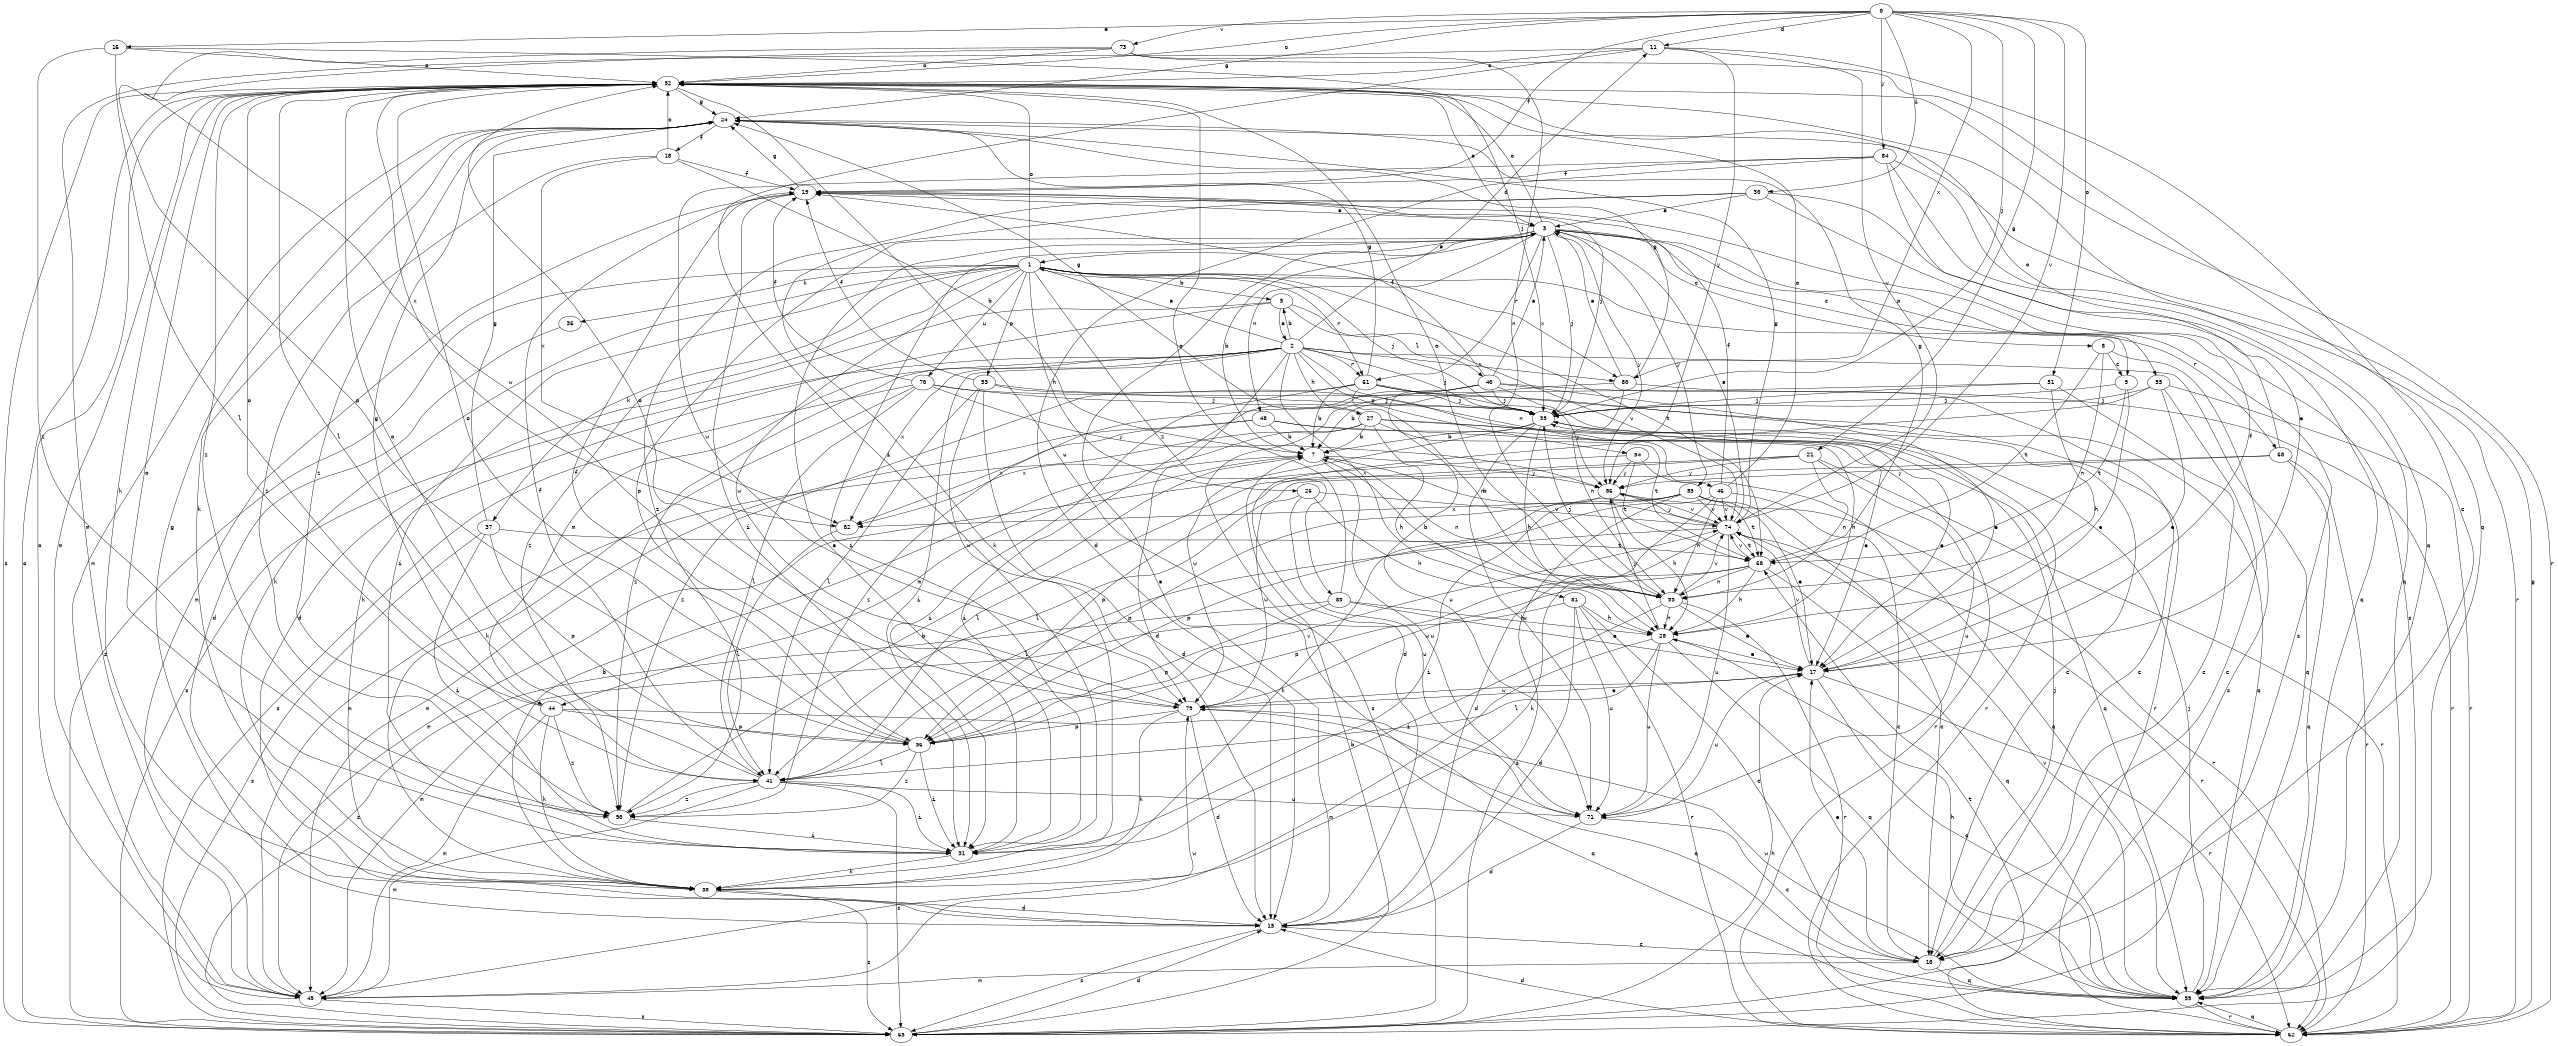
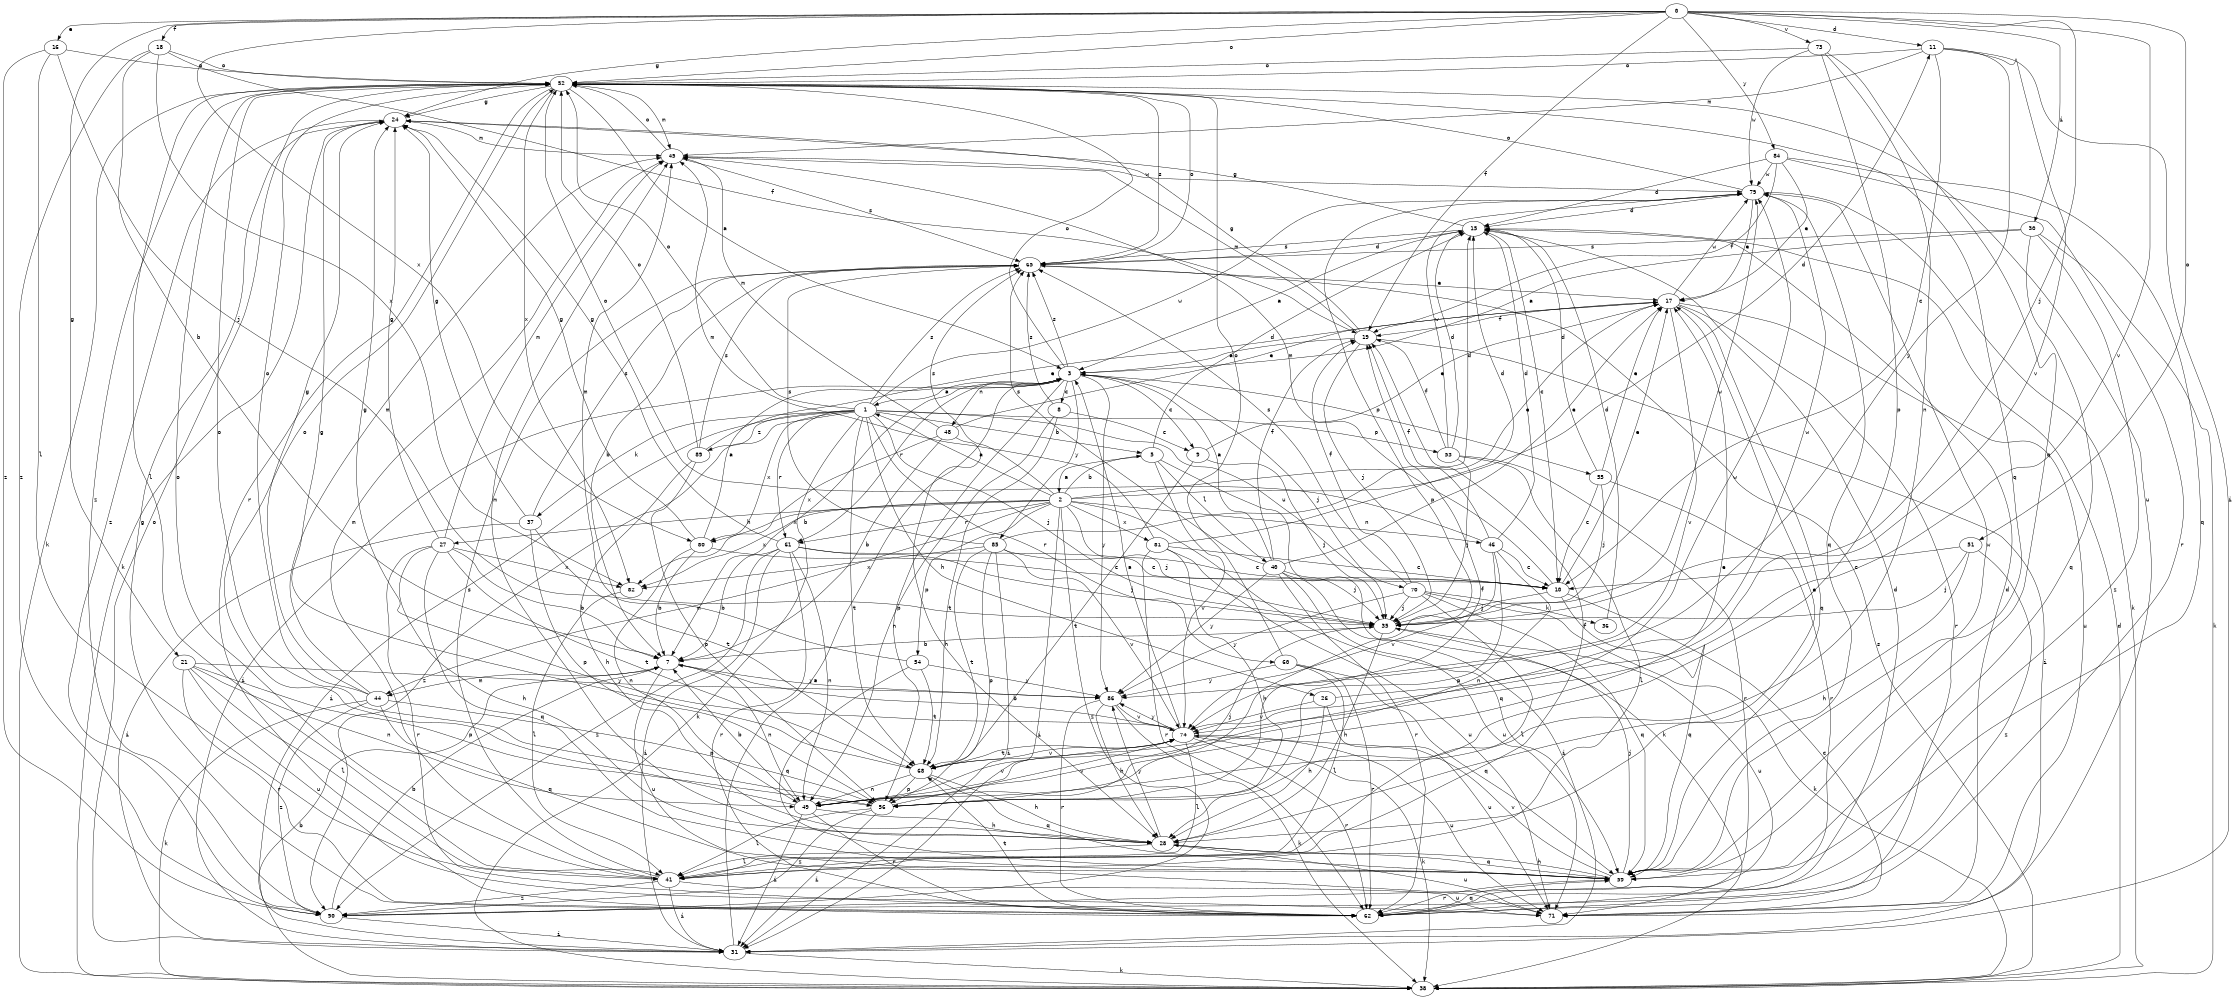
edge "24" -> "18": now "0" -> "18"
edge "1" -> "36": now "70" -> "36"
edge "35" -> "17": removed, label "e"
node "99": label "99" -> "49"
edge "65" -> "17": label "h" -> "e"
edge "71" -> "10": reversed
